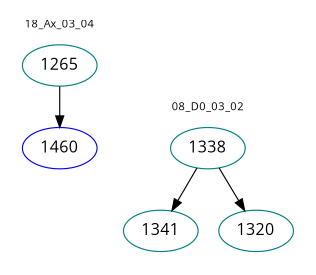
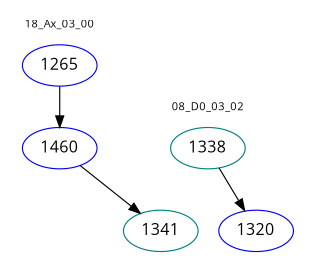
cluster "18_Ax_03_04": label "18_Ax_03_04" -> "18_Ax_03_00"
node "1265": color teal -> blue
edge "1338" -> "1341": now "1460" -> "1341"
node "1320": color teal -> blue
